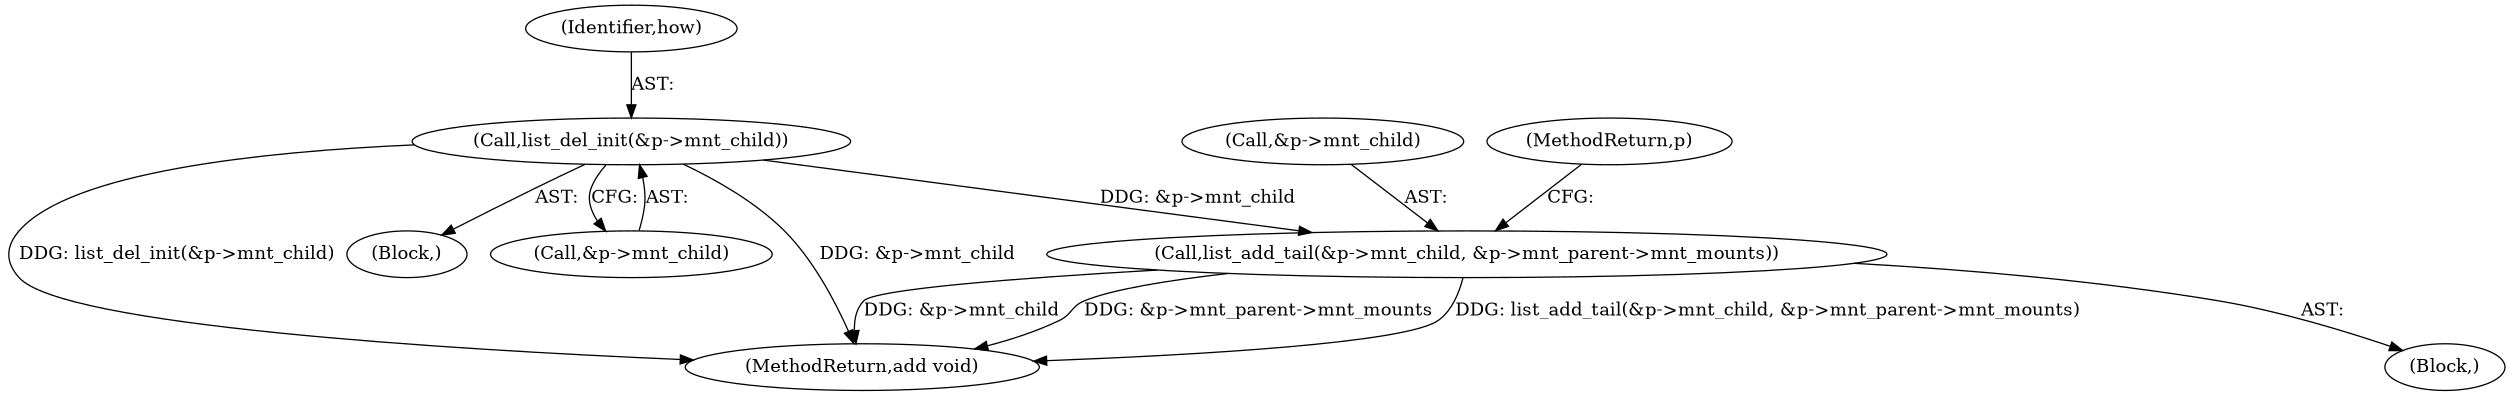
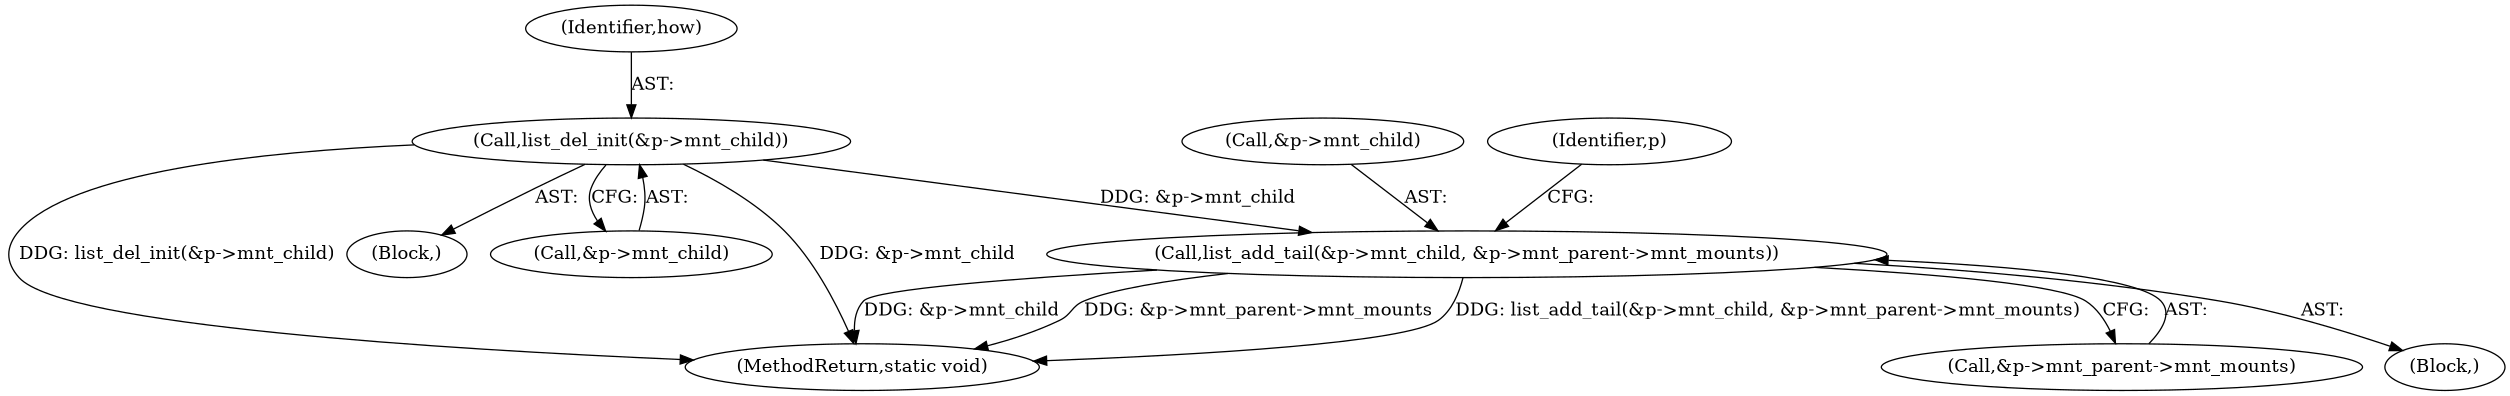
node "(MethodReturn,p)": label "(MethodReturn,p)" -> "(Identifier,p)"
node "(MethodReturn,add void)": label "(MethodReturn,add void)" -> "(MethodReturn,static void)"
node "(Call,&p->mnt_parent->mnt_mounts)": added
